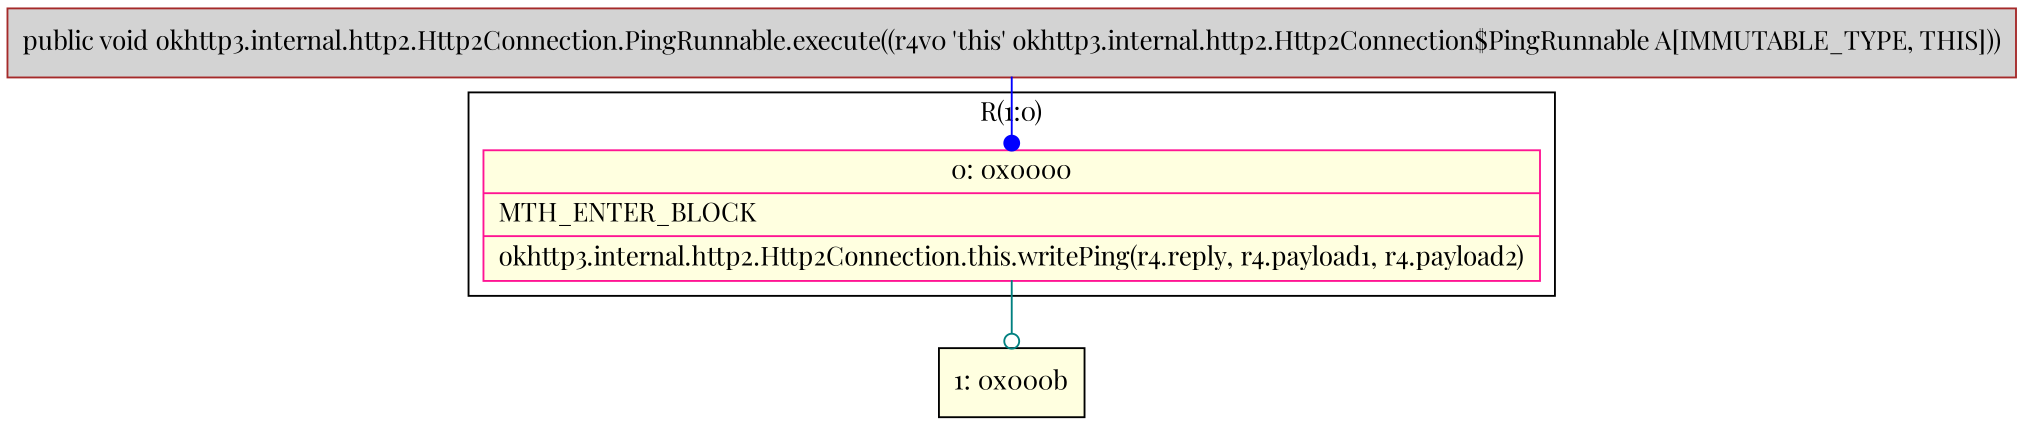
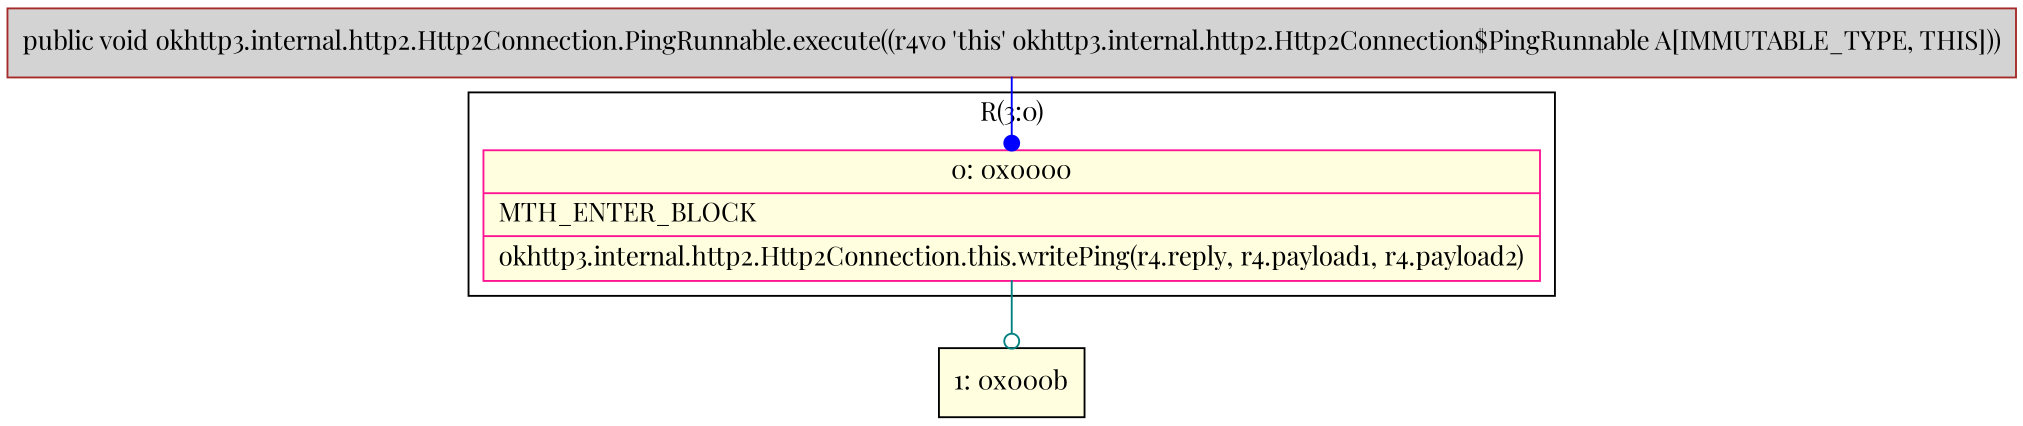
cluster "R(1:0)": label "R(1:0)" -> "R(3:0)"
